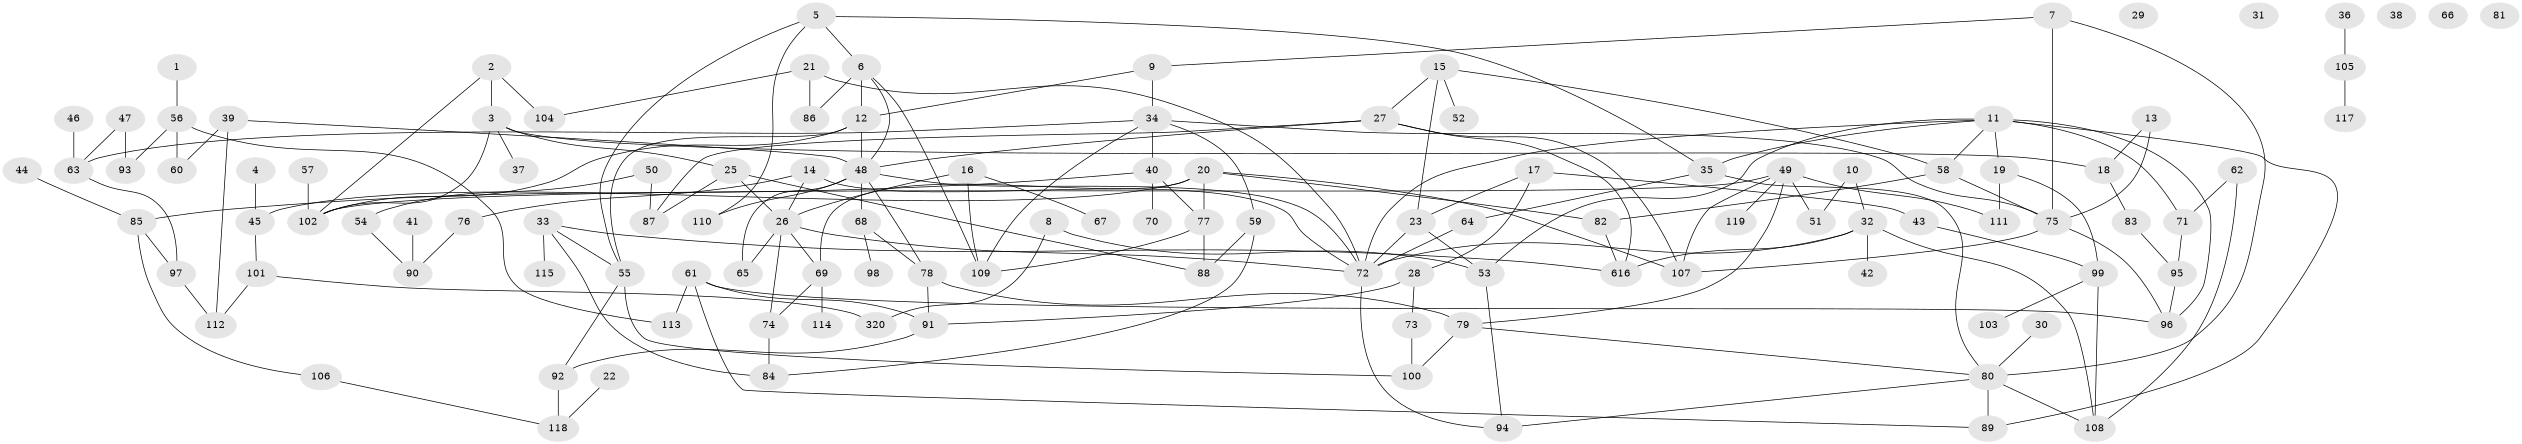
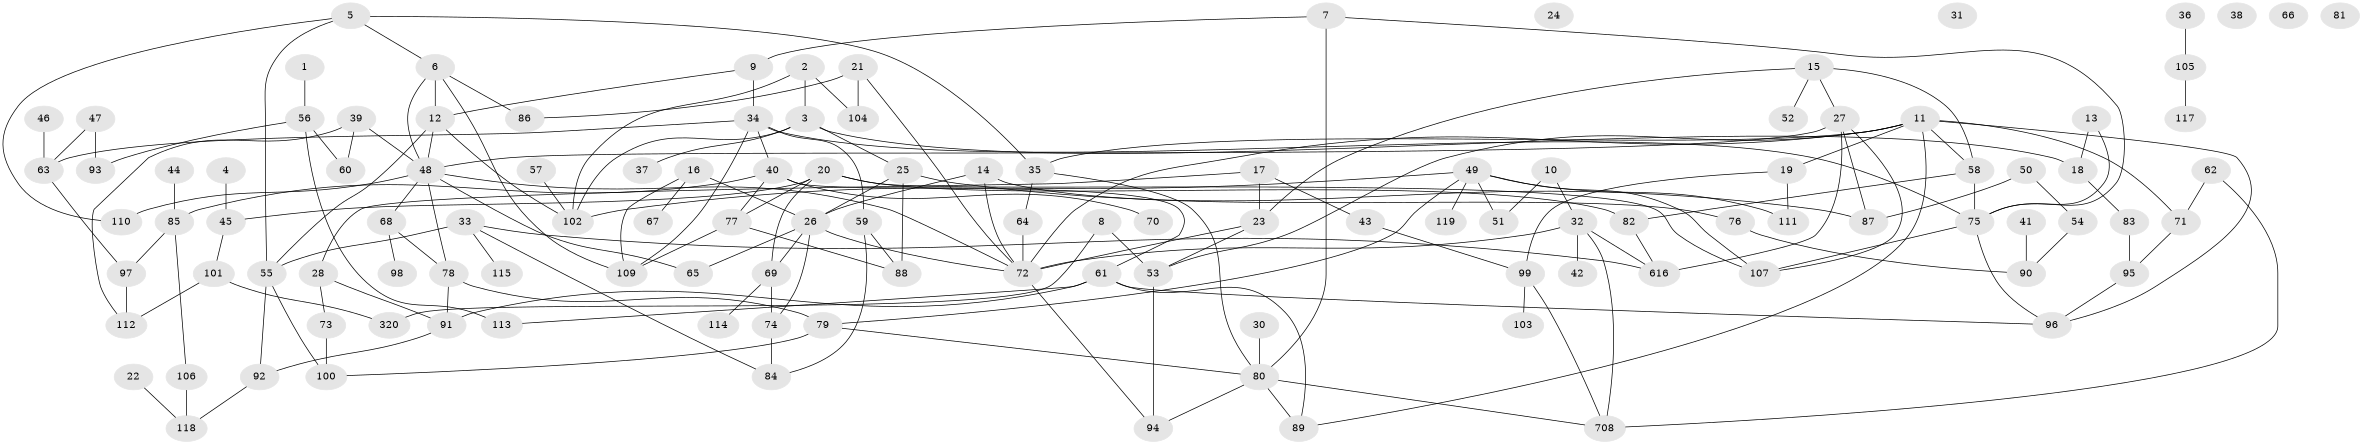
node "29": label "29" -> "24"
edge "40" -- "61": added
node "108": label "108" -> "708"
